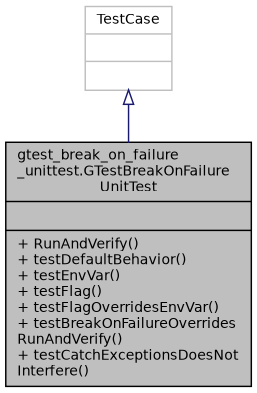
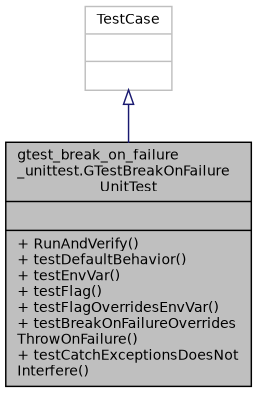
node "gtest_break_on_failure": text "RunAndVerify()" -> "ThrowOnFailure()"
